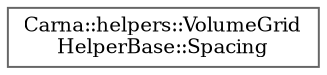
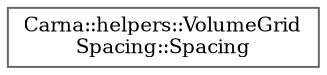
node "Carna::helpers::VolumeGrid HelperBase::Spacing": label "Carna::helpers::VolumeGrid HelperBase::Spacing" -> "Carna::helpers::VolumeGrid Spacing::Spacing"
